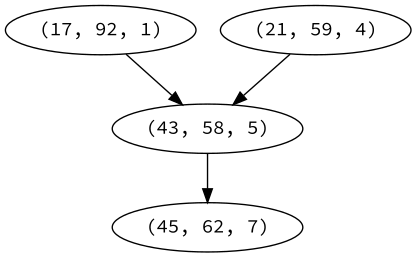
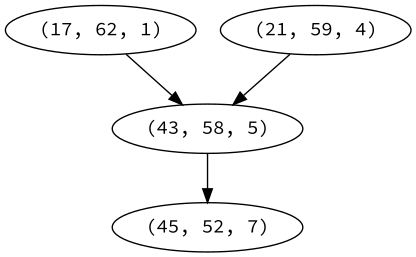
node "(17, 92, 1)": label "(17, 92, 1)" -> "(17, 62, 1)"
node "(45, 62, 7)": label "(45, 62, 7)" -> "(45, 52, 7)"
